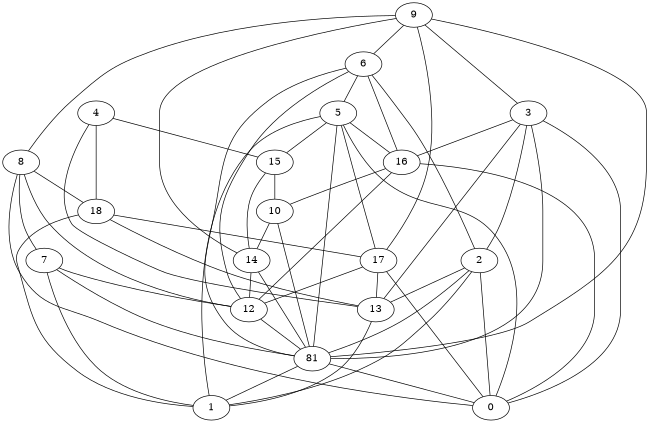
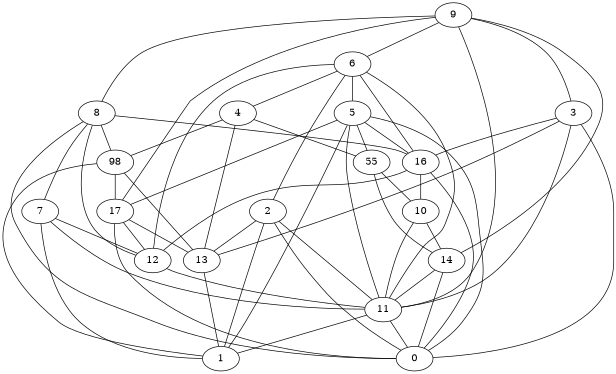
edge "6" -- "4": added
edge "8" -- "16": added
node "15": label "15" -> "55"
edge "3" -- "2": removed
node "18": label "18" -> "98"
edge "14" -- "12": now "14" -- "0"
node "81": label "81" -> "11"
